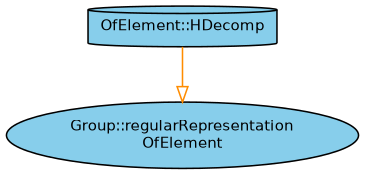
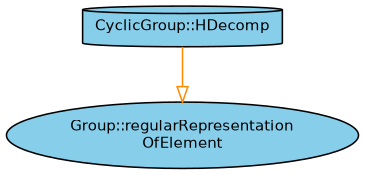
node "OfElement::HDecomp": label "OfElement::HDecomp" -> "CyclicGroup::HDecomp"
